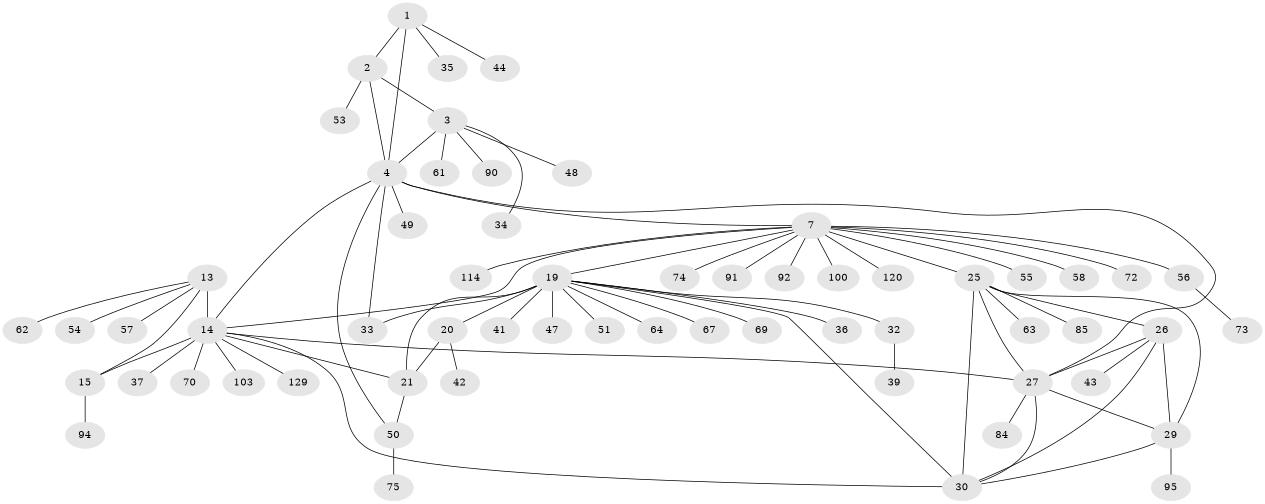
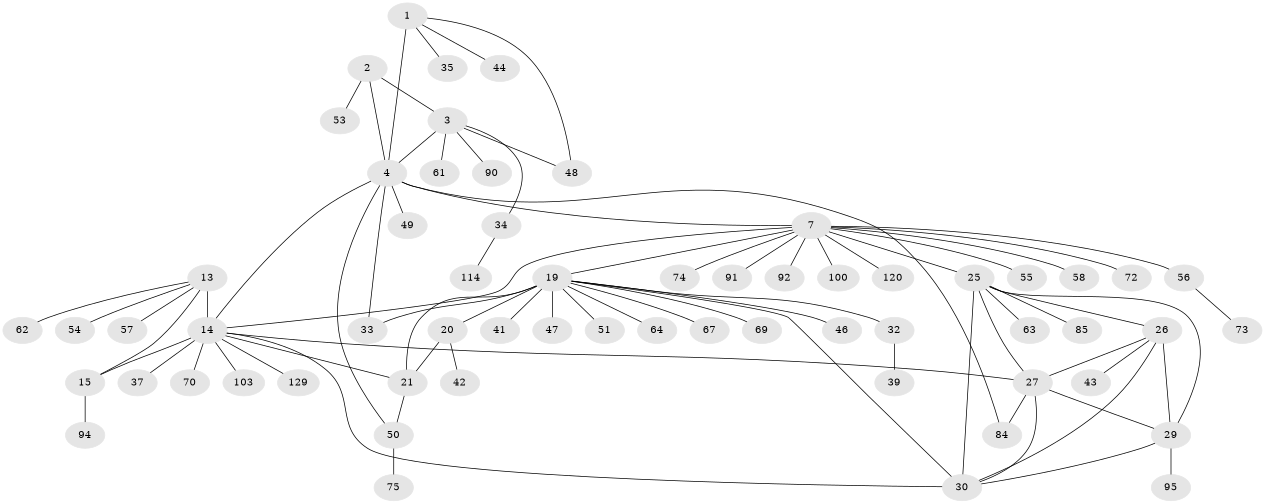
edge "1" -- "2": now "1" -- "48"
edge "4" -- "27": now "4" -- "84"
edge "7" -- "114": now "34" -- "114"
node "36": label "36" -> "46"
